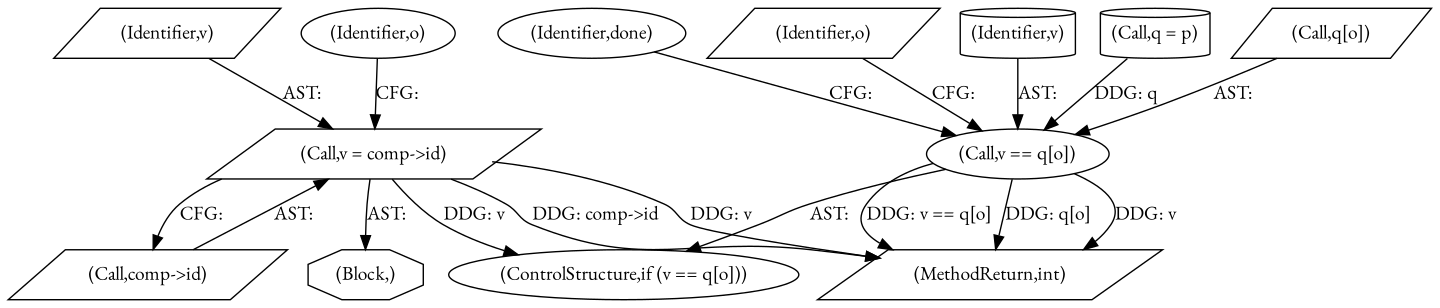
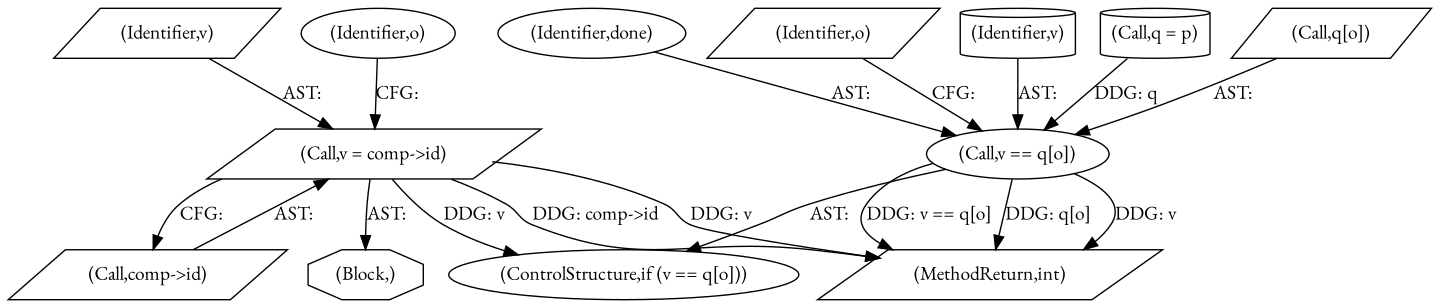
edge "(Identifier,done)" -> "(Call,v == q[o])": label "CFG: " -> "AST: "
